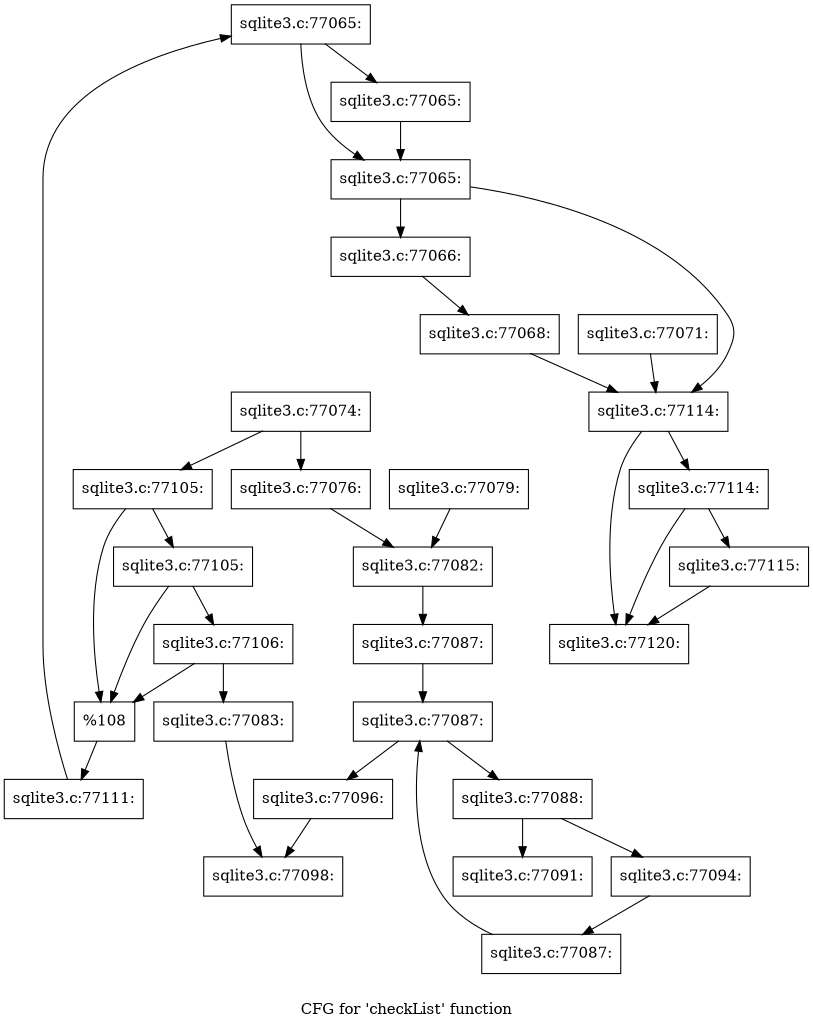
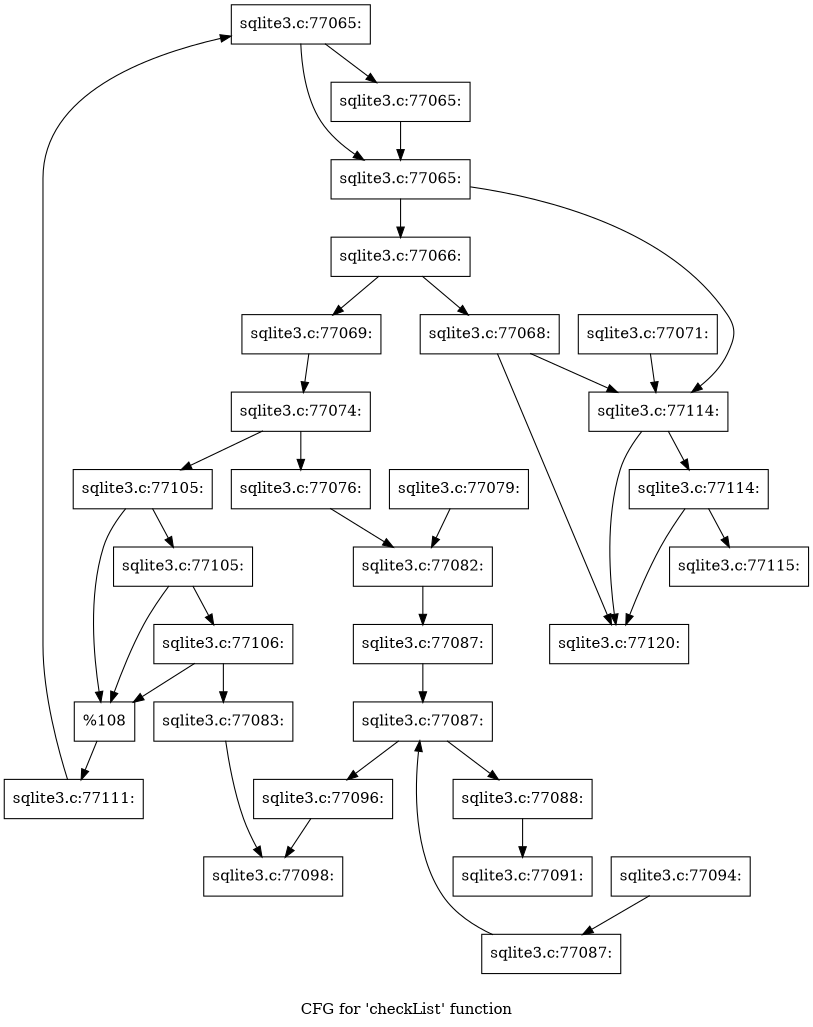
node "sqlite3.c:77069:": added
edge "sqlite3.c:77115:" -> "sqlite3.c:77120:": now "sqlite3.c:77068:" -> "sqlite3.c:77120:"
edge "sqlite3.c:77088:" -> "sqlite3.c:77094:": removed
